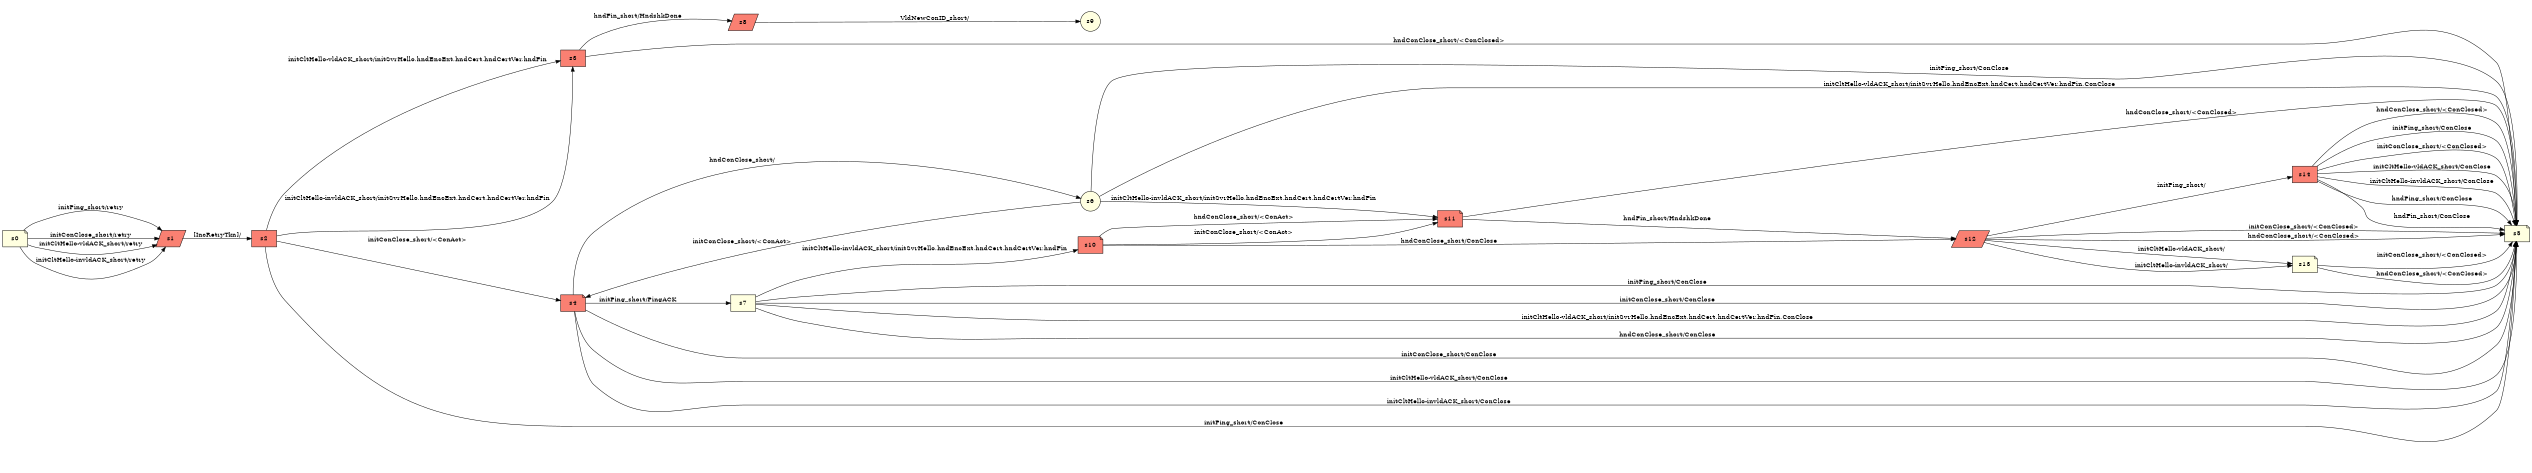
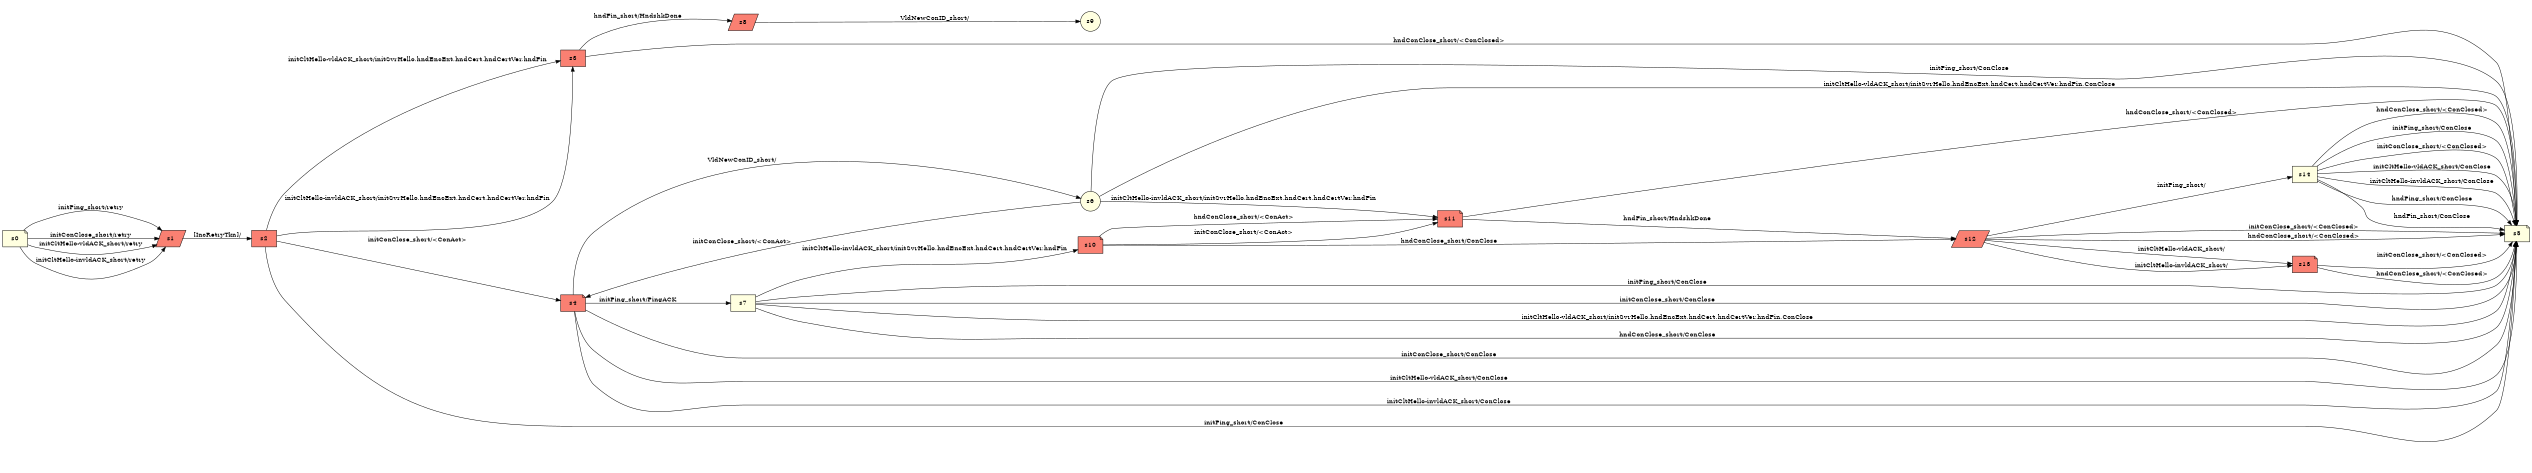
edge "s4" -> "s6": label "hndConClose_short/ " -> "VldNewConID_short/ "
node "s14": fillcolor salmon -> lightyellow
node "s13": fillcolor lightyellow -> salmon
